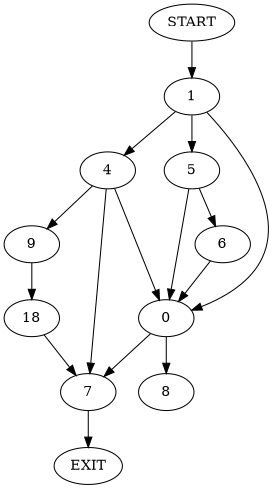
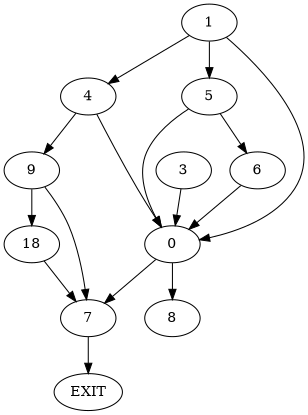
node "START": removed
node "3": added
edge "4" -> "7": now "9" -> "7"
